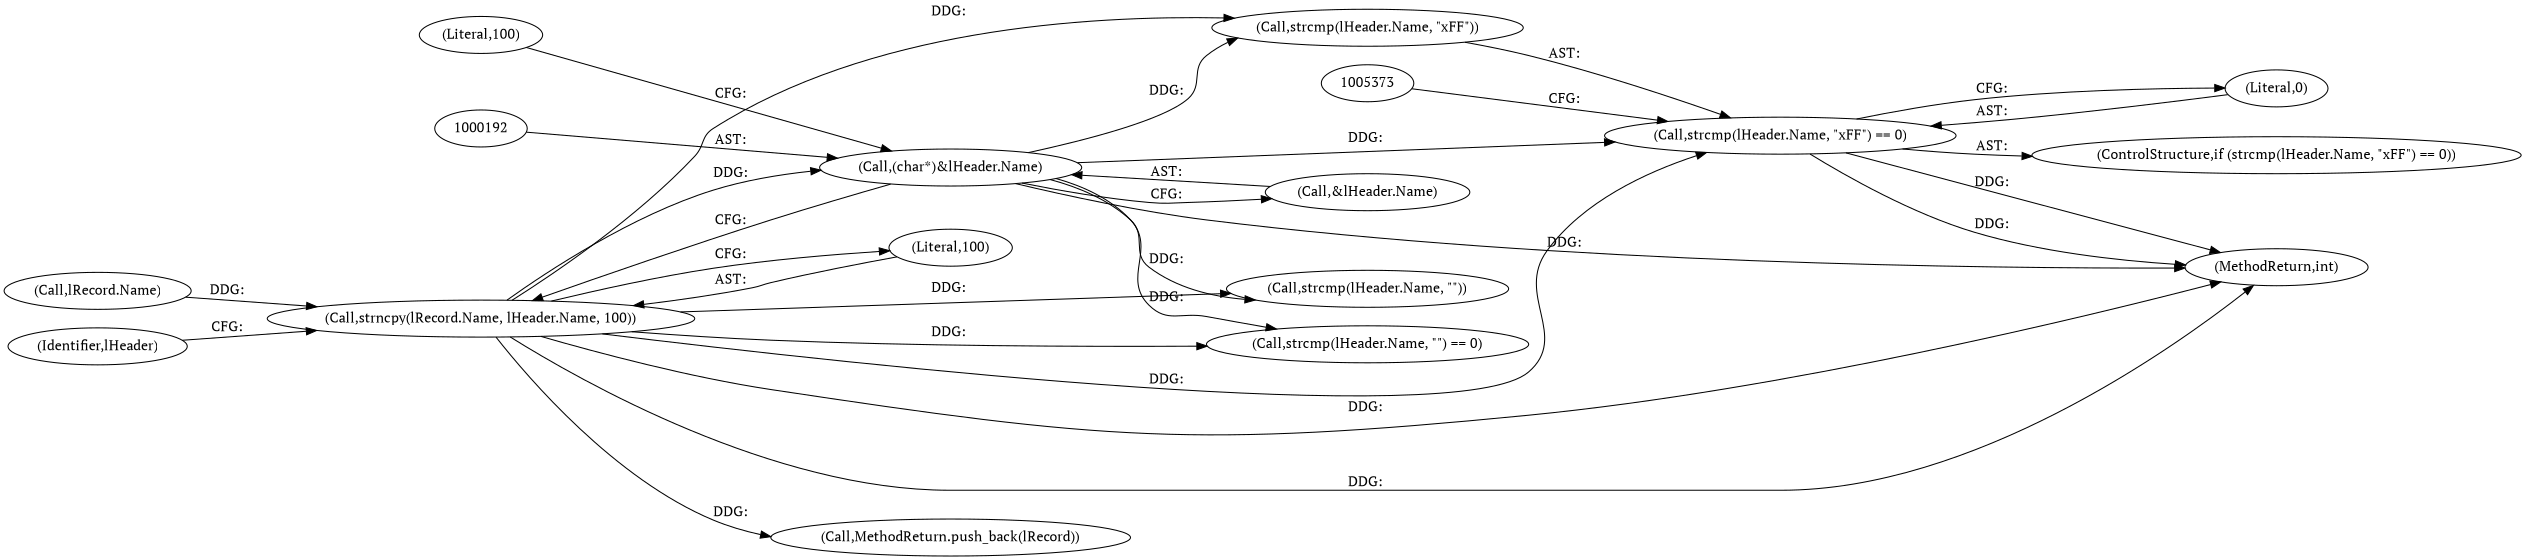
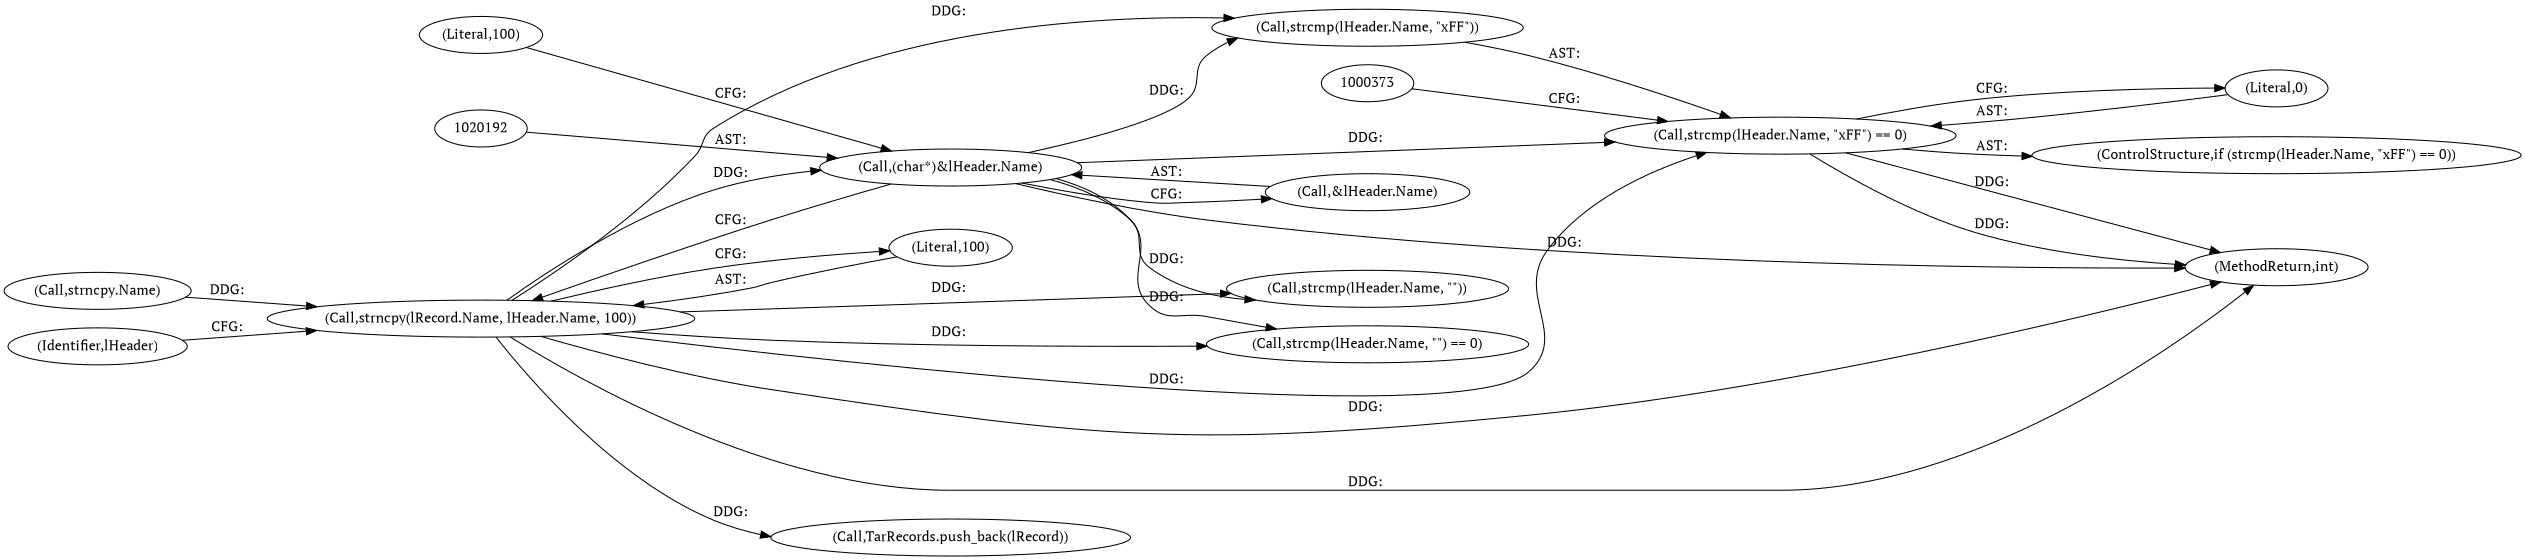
node "1005373": label "1005373" -> "1000373"
node "1000192": label "1000192" -> "1020192"
node "(Call,lRecord.Name)": label "(Call,lRecord.Name)" -> "(Call,strncpy.Name)"
node "(Call,MethodReturn.push_back(lRecord))": label "(Call,MethodReturn.push_back(lRecord))" -> "(Call,TarRecords.push_back(lRecord))"
